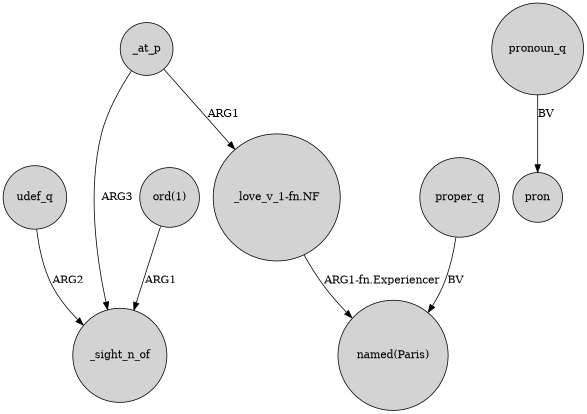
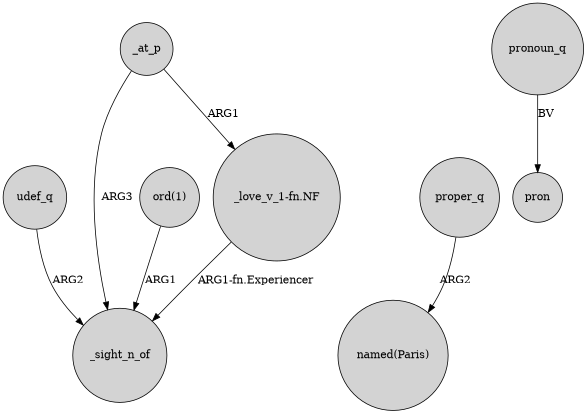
edge "proper_q" -> "named(Paris)": label "BV" -> "ARG2"
edge "_love_v_1-fn.NF" -> "named(Paris)": now "_love_v_1-fn.NF" -> "_sight_n_of"
